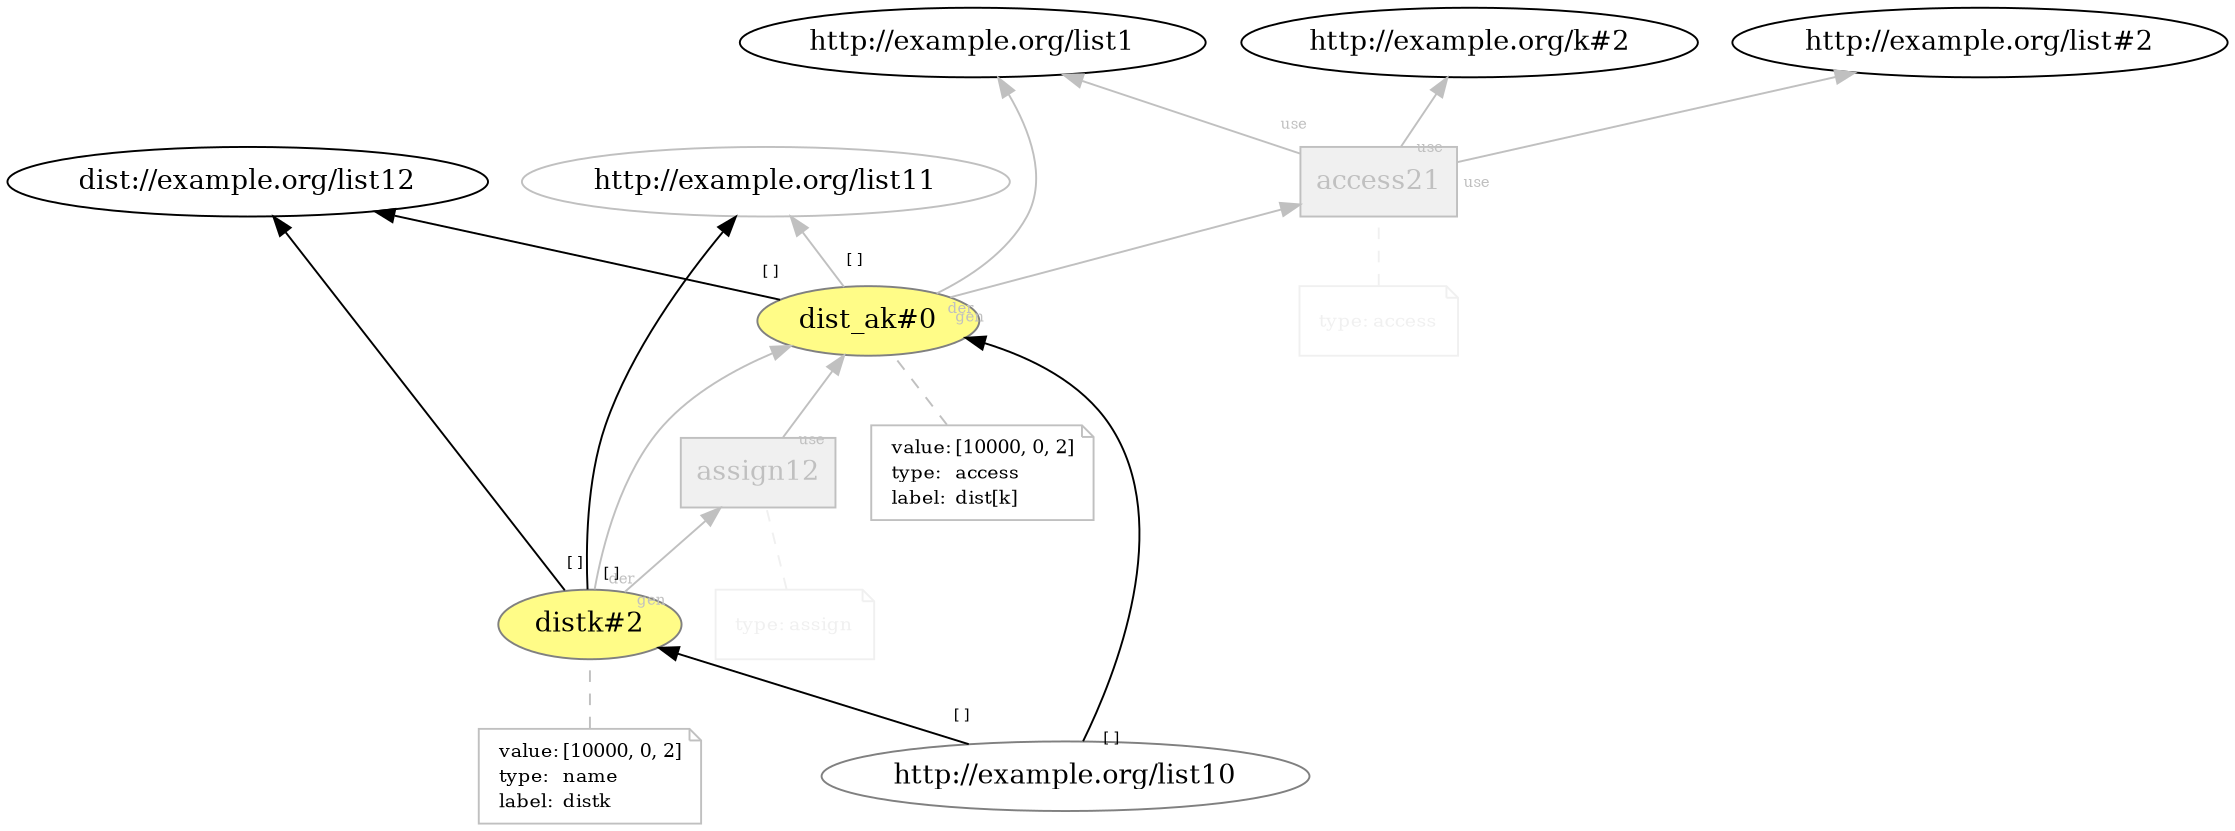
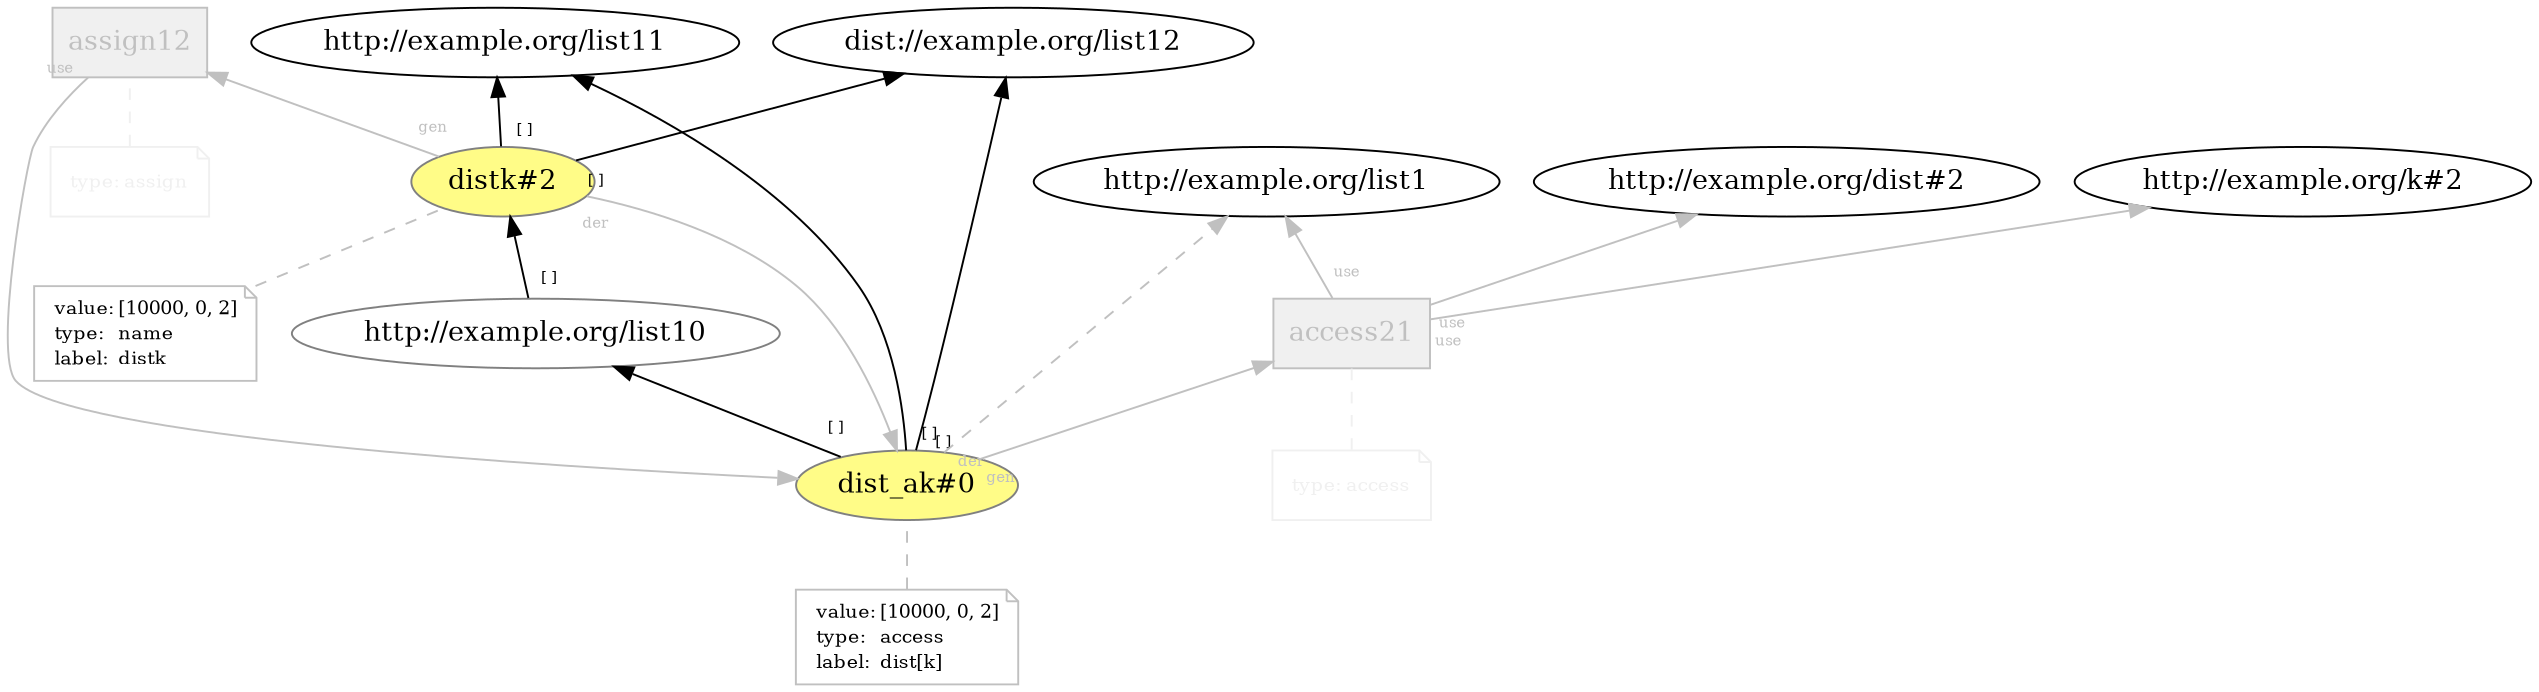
node "http://example.org/list#2": label "http://example.org/list#2" -> "http://example.org/dist#2"
node "http://example.org/list11": color gray -> black
edge "dist_ak#0" -> "http://example.org/list1": style solid -> dashed
edge "dist_ak#0" -> "http://example.org/list11": color gray -> black
edge "http://example.org/list10" -> "dist_ak#0": reversed
